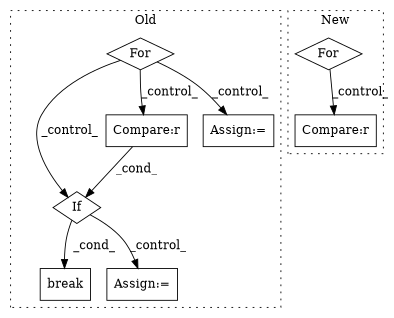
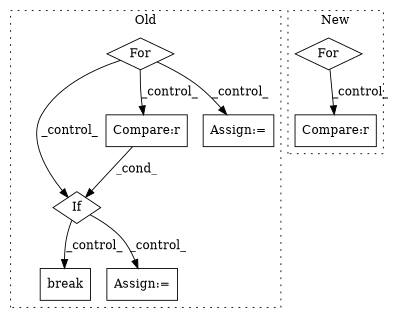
edge "If" -> "break": label "_cond_" -> "_control_"
